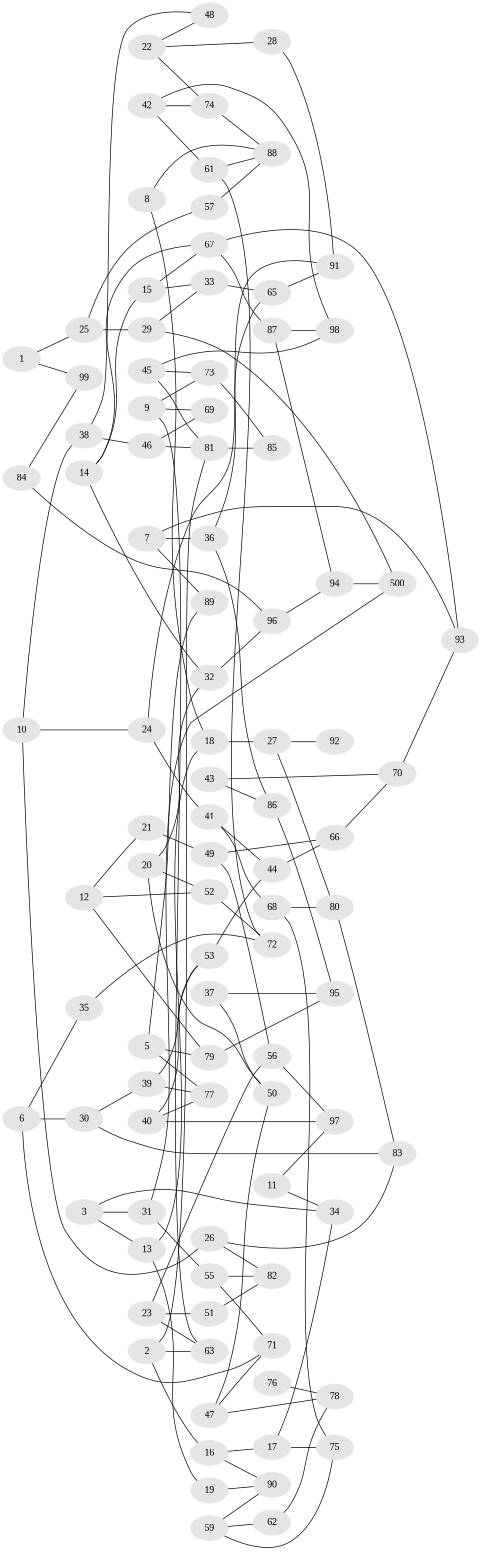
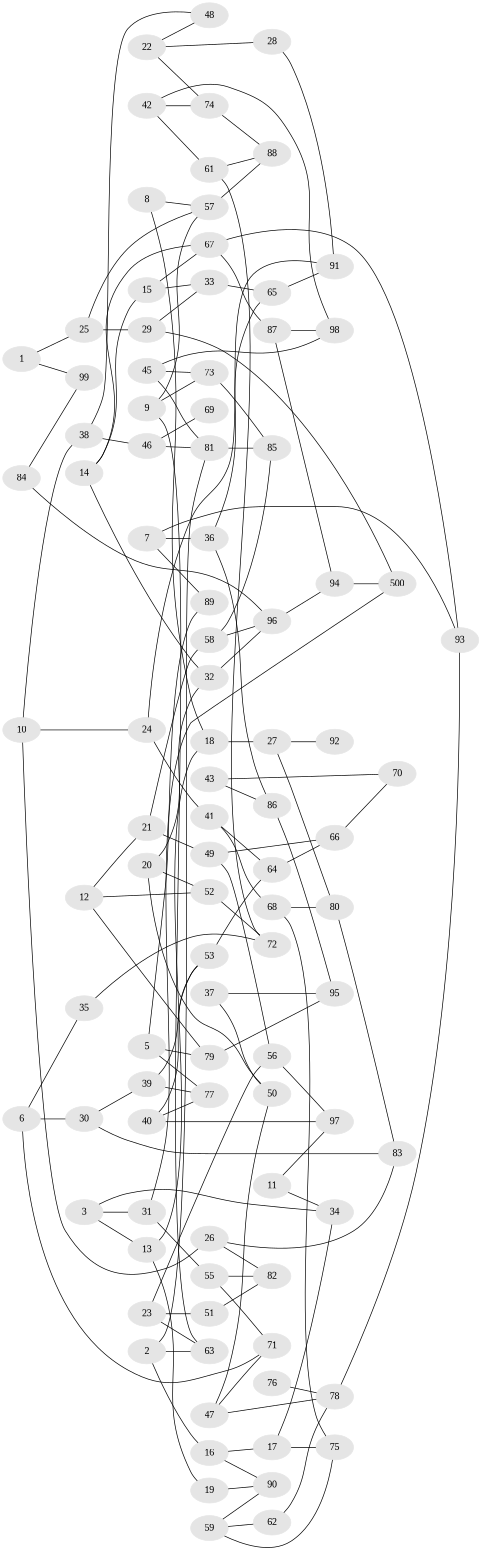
edge "88" -- "8": now "57" -- "8"
edge "9" -- "69": now "9" -- "57"
node "58": added
edge "93" -- "70": now "93" -- "78"
node "44": label "44" -> "64"
